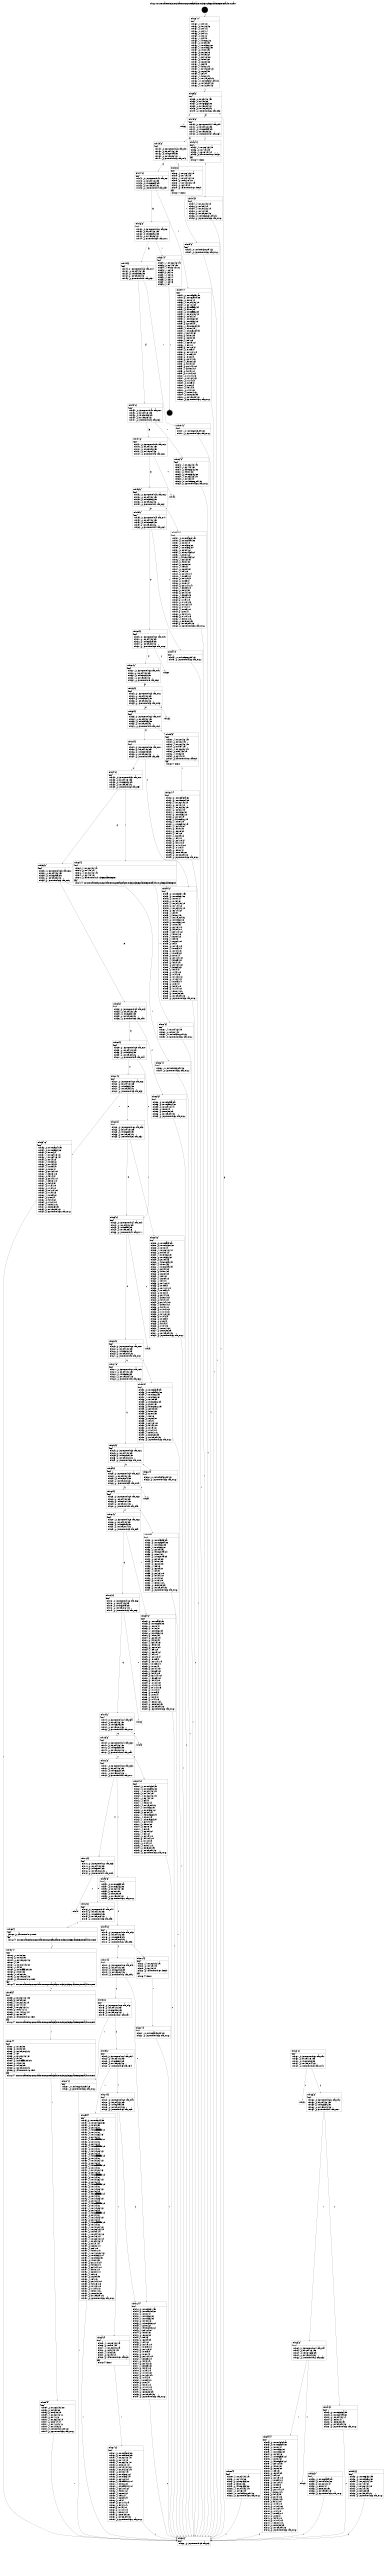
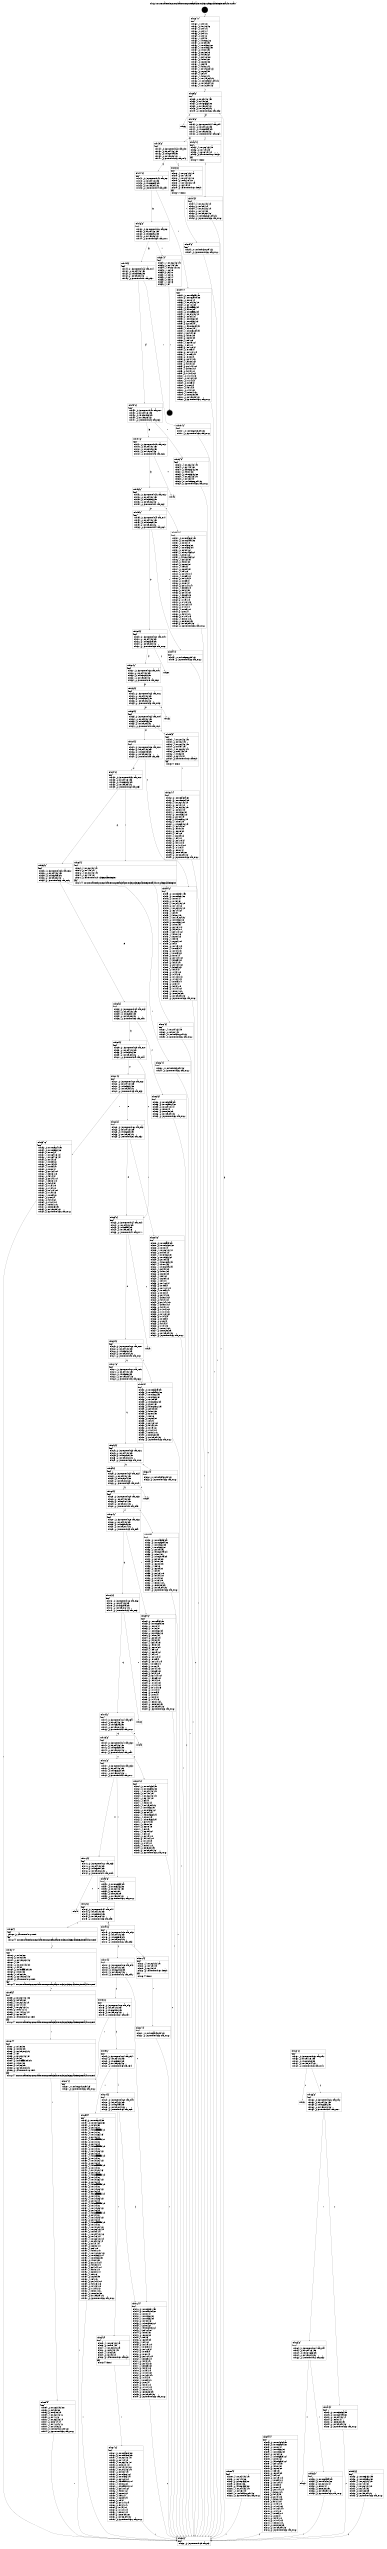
edge "0x401a92 [30]" -> "0x4017ab [28]": now "0x40178f [28]" -> "0x4017ab [28]"
edge "0x40186f [28]" -> "0x40209a [147]": now "0x40186f [28]" -> "0x401a25 [30]"
